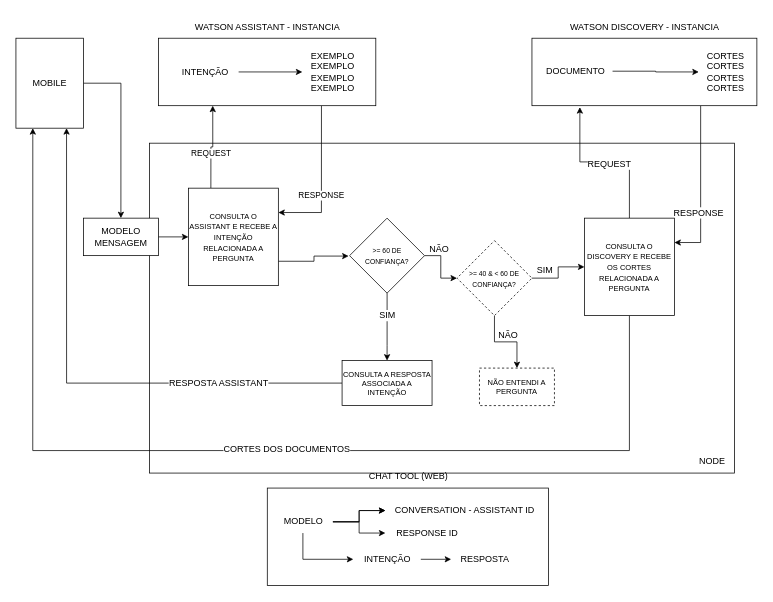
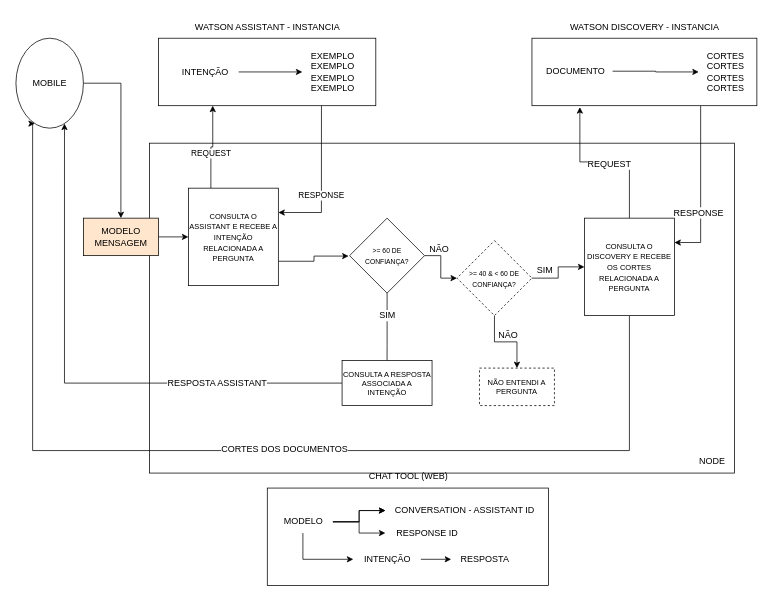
node "MOBILE": shape rectangle -> ellipse
node "MODELO MENSAGEM": fillcolor #ffffff -> #ffe6cc
edge ">= 60 DE CONFIANÇA?" -> "CONSULTA A RESPOSTA ASSOCIADA A INTENÇÃO": arrowhead classic -> none
